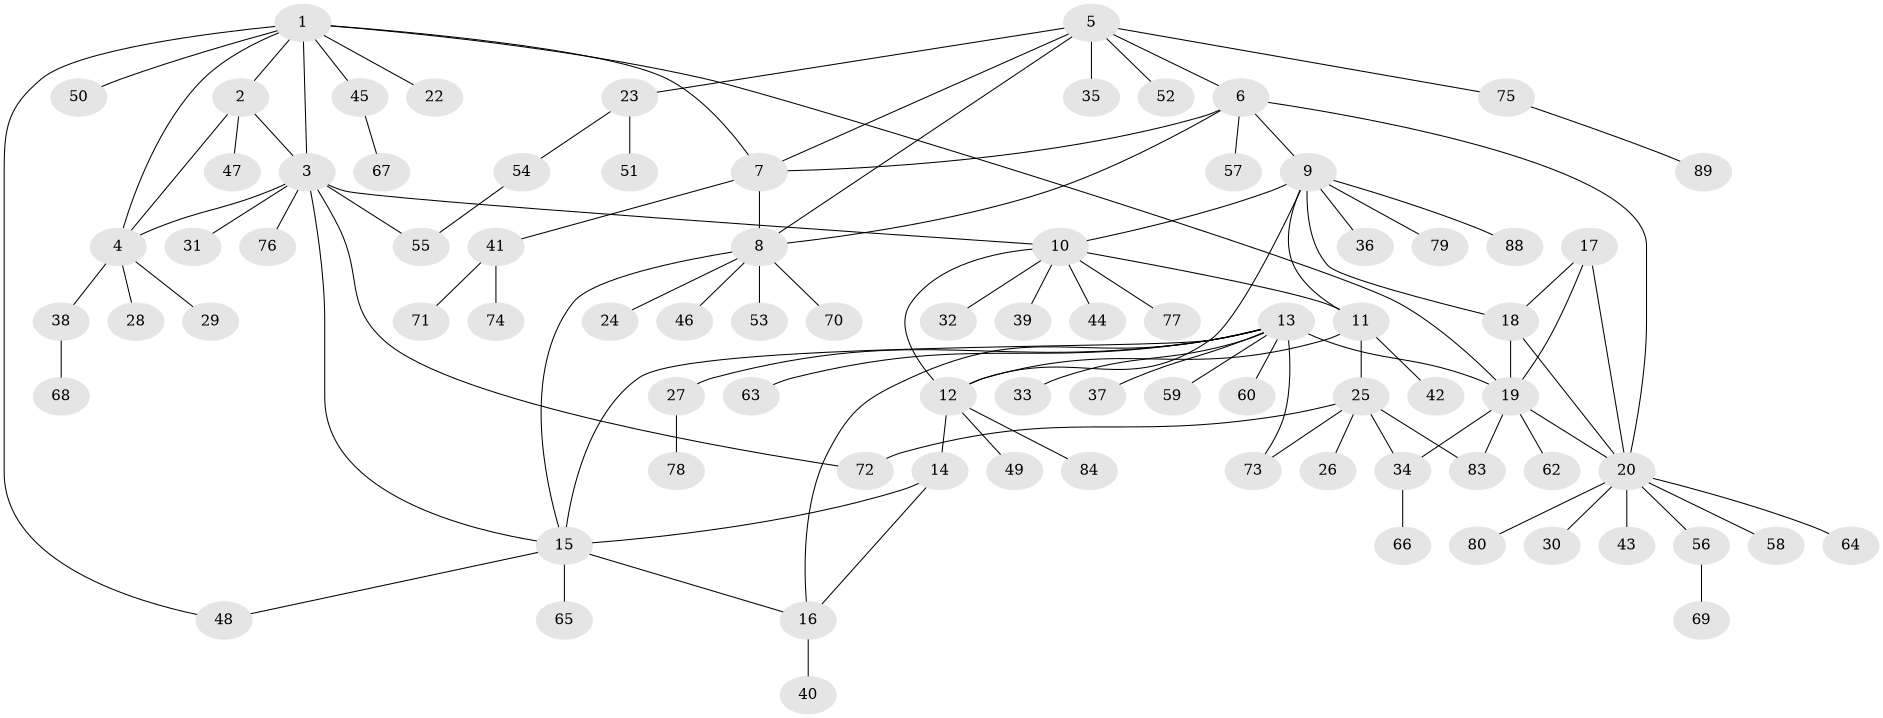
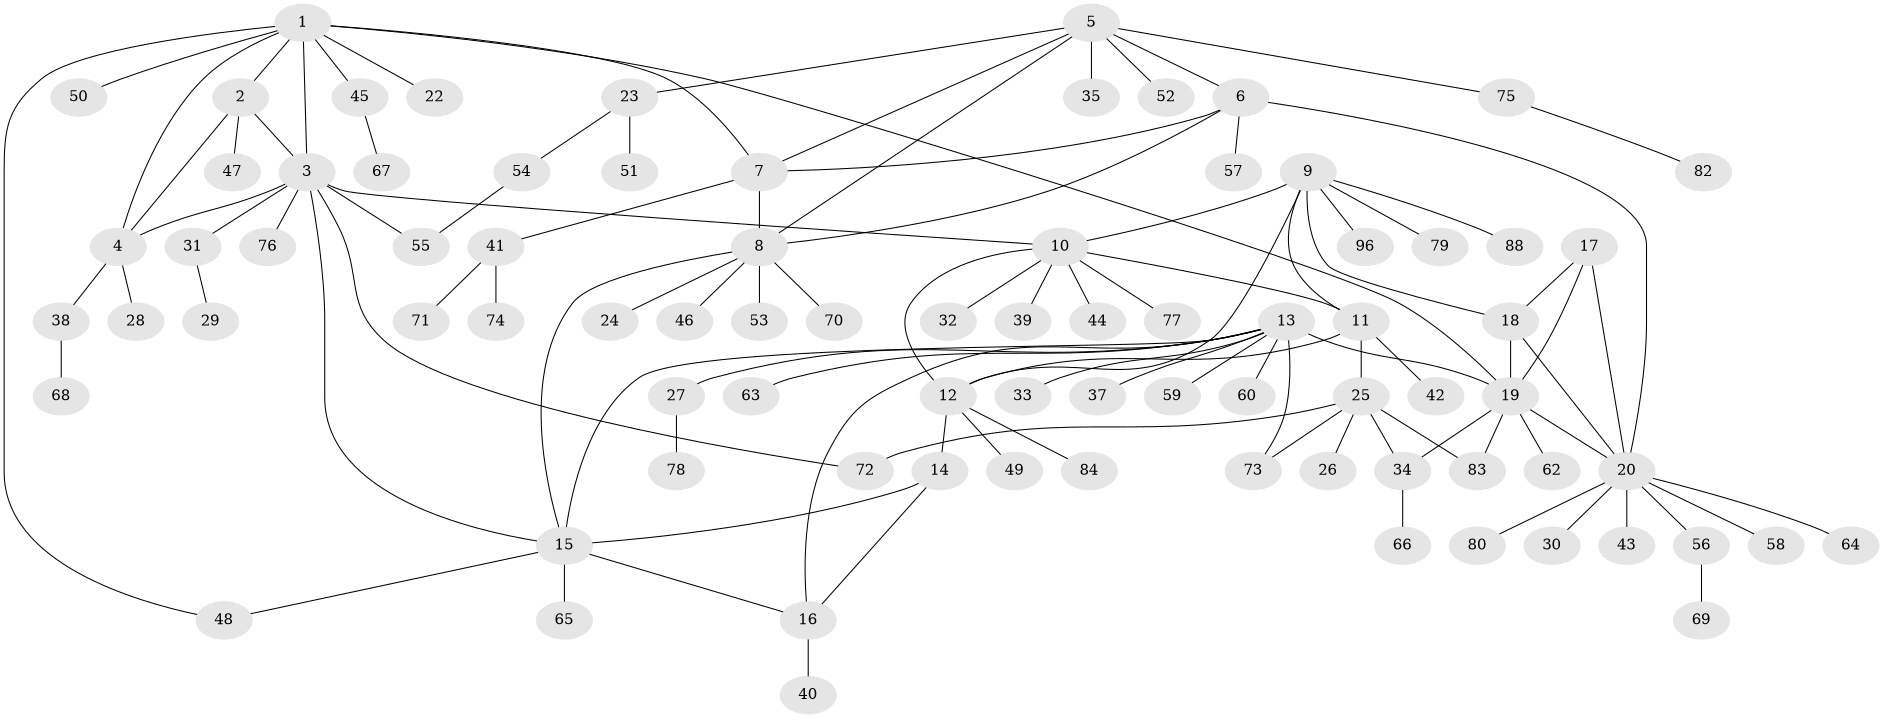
edge "6" -- "9": removed
node "89": label "89" -> "82"
node "36": label "36" -> "96"
edge "4" -- "29": now "31" -- "29"
